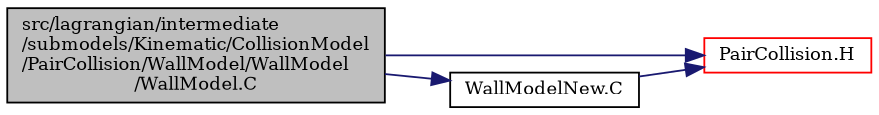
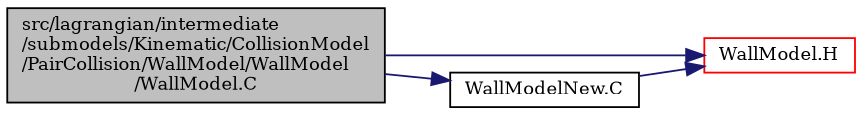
node "PairCollision.H": label "PairCollision.H" -> "WallModel.H"
